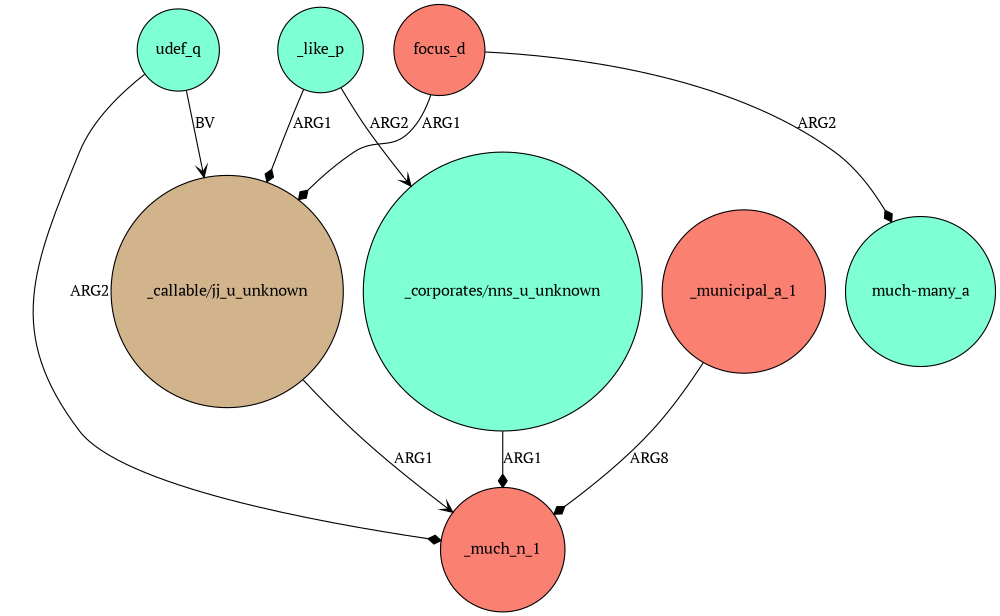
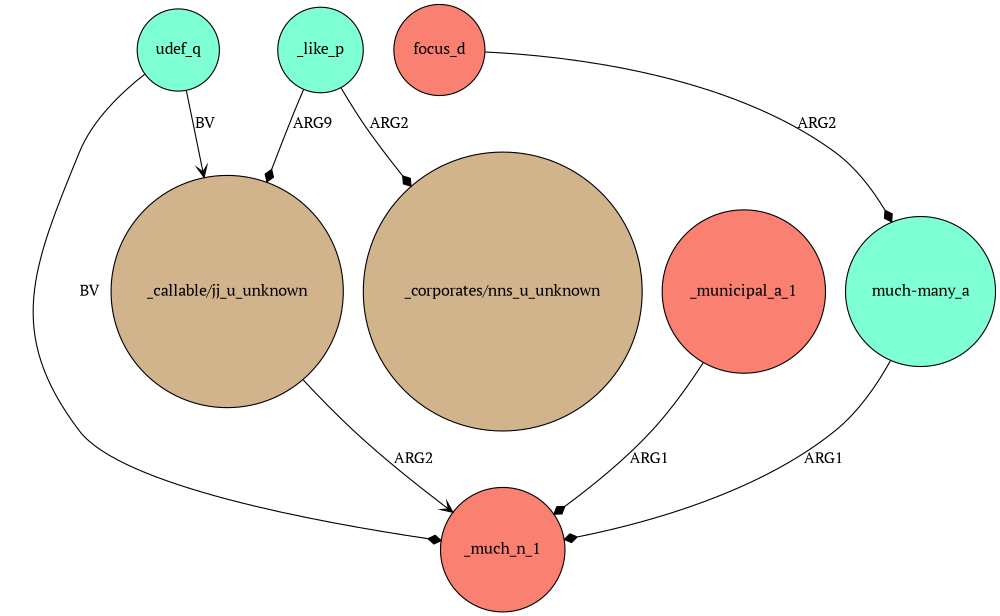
edge "_like_p" -> "_callable/jj_u_unknown": label "ARG1" -> "ARG9"
edge "_like_p" -> "_corporates/nns_u_unknown": arrowhead vee -> diamond
edge "focus_d" -> "_callable/jj_u_unknown": removed, label "ARG1"
edge "udef_q" -> "_much_n_1": label "ARG2" -> "BV"
node "_corporates/nns_u_unknown": fillcolor aquamarine -> tan
edge "_corporates/nns_u_unknown" -> "_much_n_1": now "much-many_a" -> "_much_n_1"
edge "_callable/jj_u_unknown" -> "_much_n_1": label "ARG1" -> "ARG2"
edge "_municipal_a_1" -> "_much_n_1": label "ARG8" -> "ARG1"
